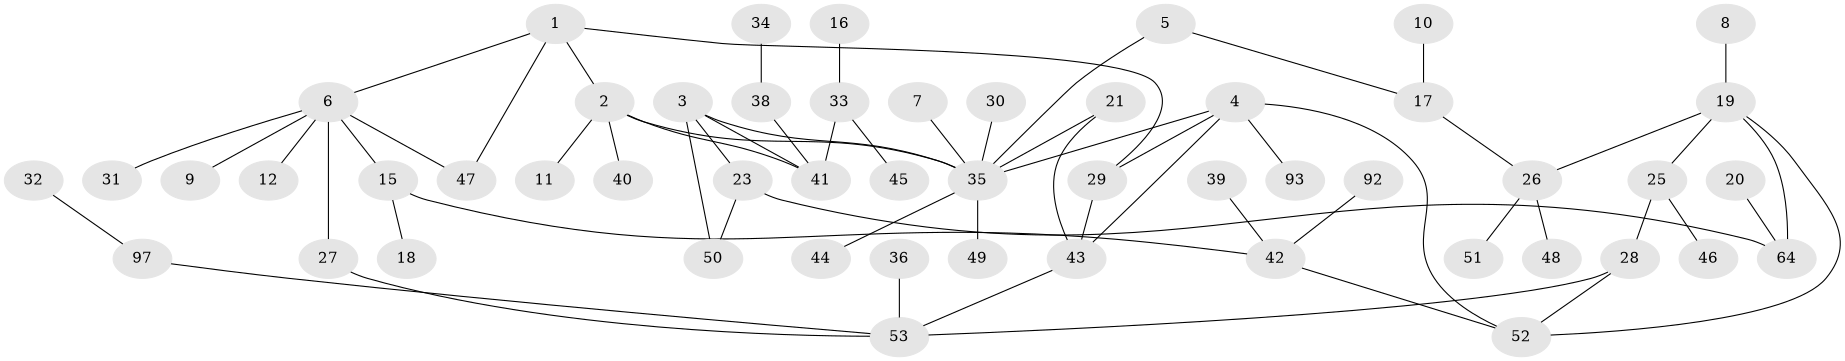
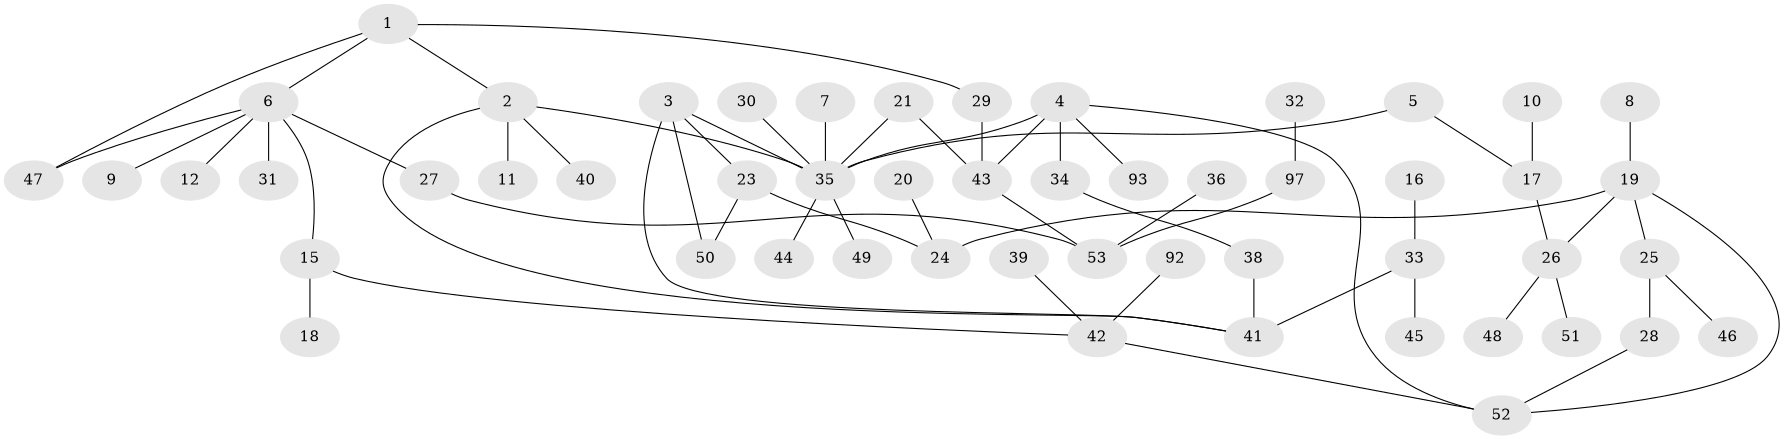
edge "4" -- "29": now "4" -- "34"
node "64": label "64" -> "24"
edge "28" -- "53": removed
